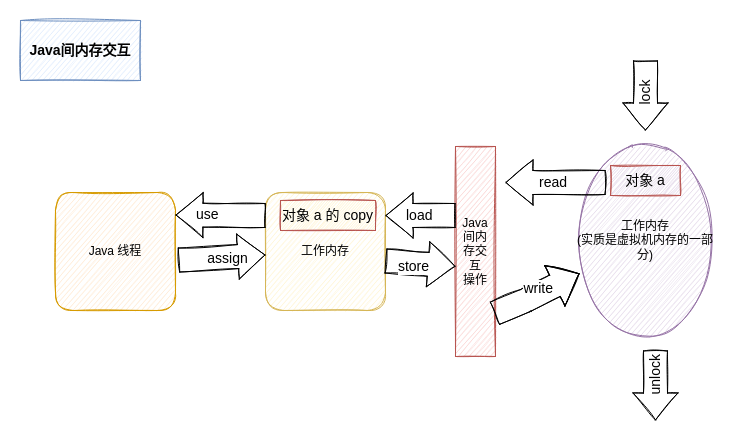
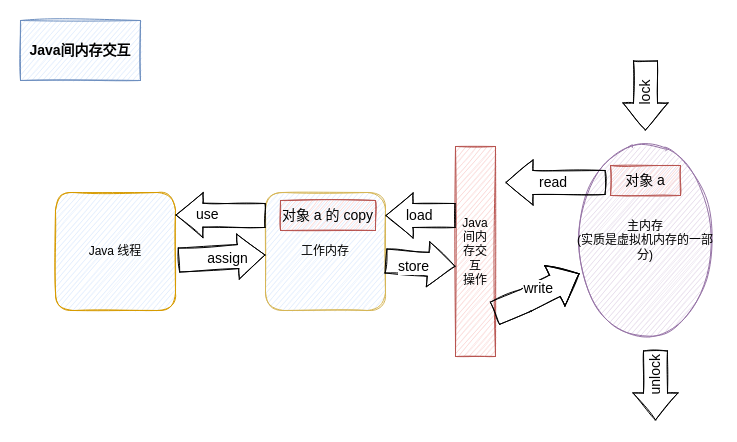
node "对象 a": fillcolor #e1d5e7 -> #f8cecc
node "对象 a 的 copy": fillcolor #fff2cc -> #f8cecc
node "工作内存 (实质是虚拟机内存的一部分)": label "工作内存 (实质是虚拟机内存的一部分)" -> "主内存 (实质是虚拟机内存的一部分)"
node "Java 线程": fillcolor #ffe6cc -> #dae8fc
node "工作内存": fillcolor #fff2cc -> #dae8fc
